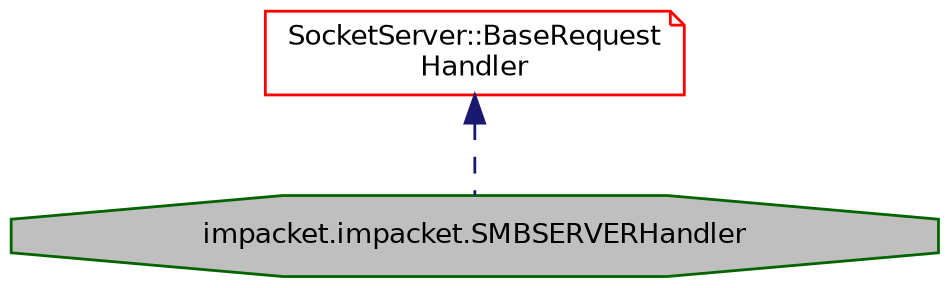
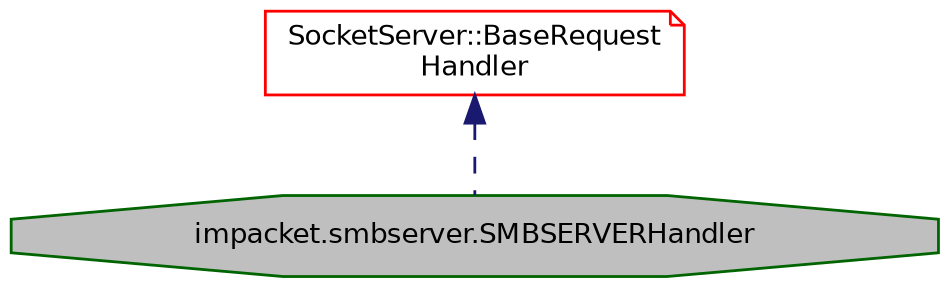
node "impacket.impacket.SMBSERVERHandler": label "impacket.impacket.SMBSERVERHandler" -> "impacket.smbserver.SMBSERVERHandler"
